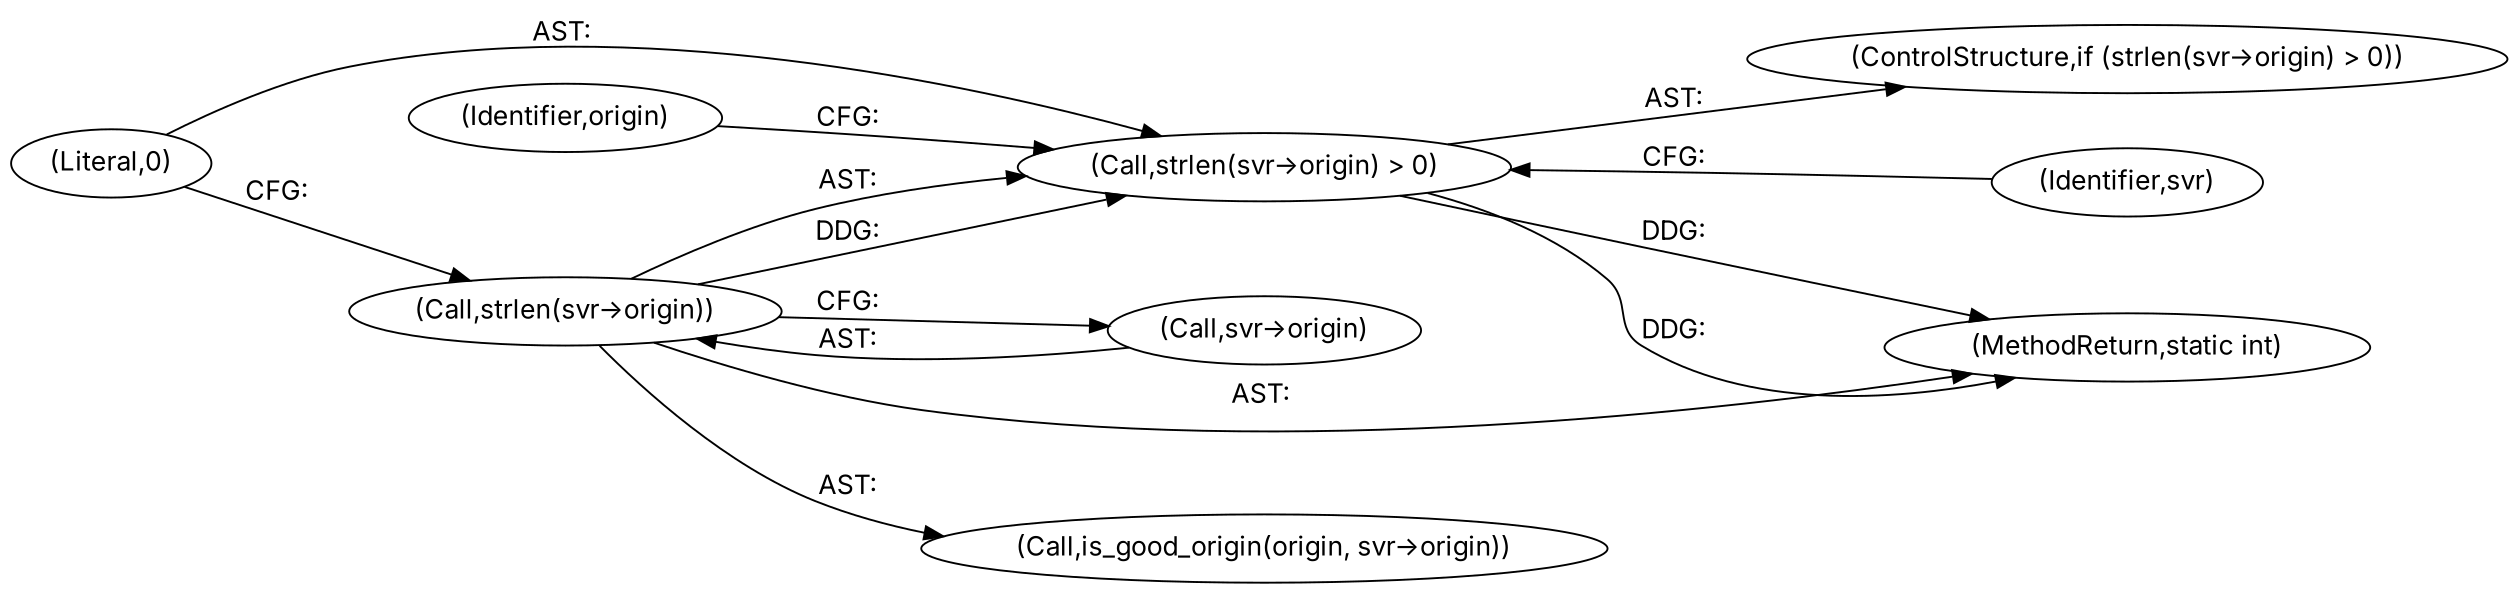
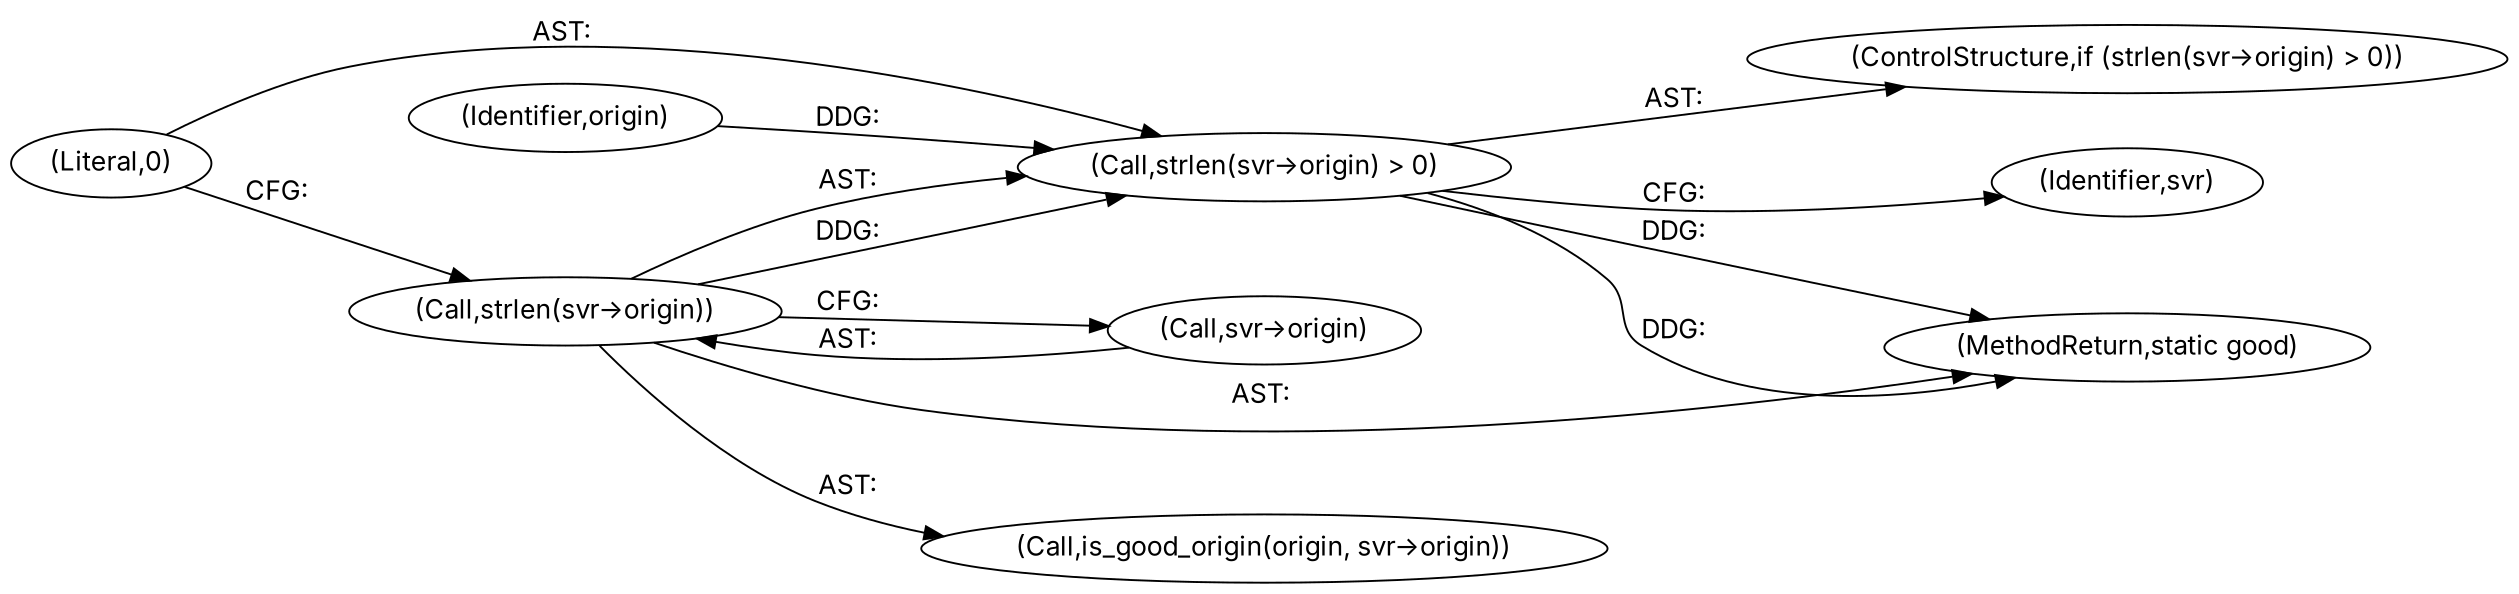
edge "(Identifier,origin)" -> "(Call,strlen(svr->origin) > 0)": label "CFG: " -> "DDG: "
edge "(Identifier,svr)" -> "(Call,strlen(svr->origin) > 0)": reversed
node "(MethodReturn,static int)": label "(MethodReturn,static int)" -> "(MethodReturn,static good)"
